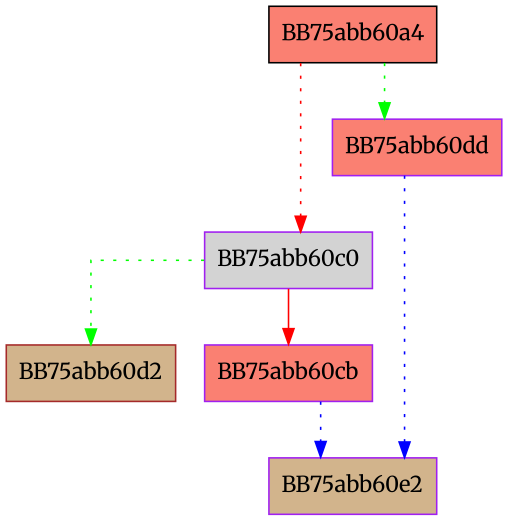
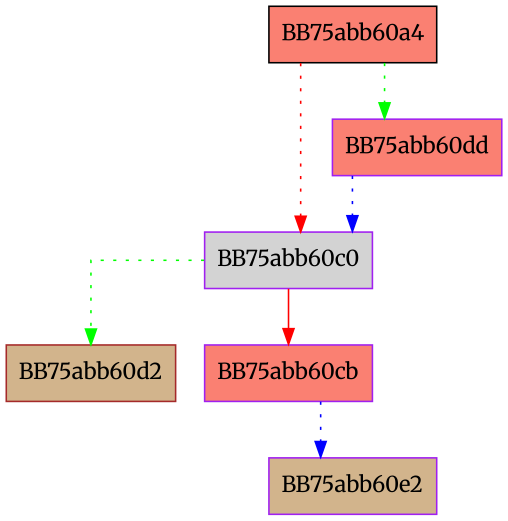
edge "BB75abb60dd" -> "BB75abb60e2": now "BB75abb60dd" -> "BB75abb60c0"
